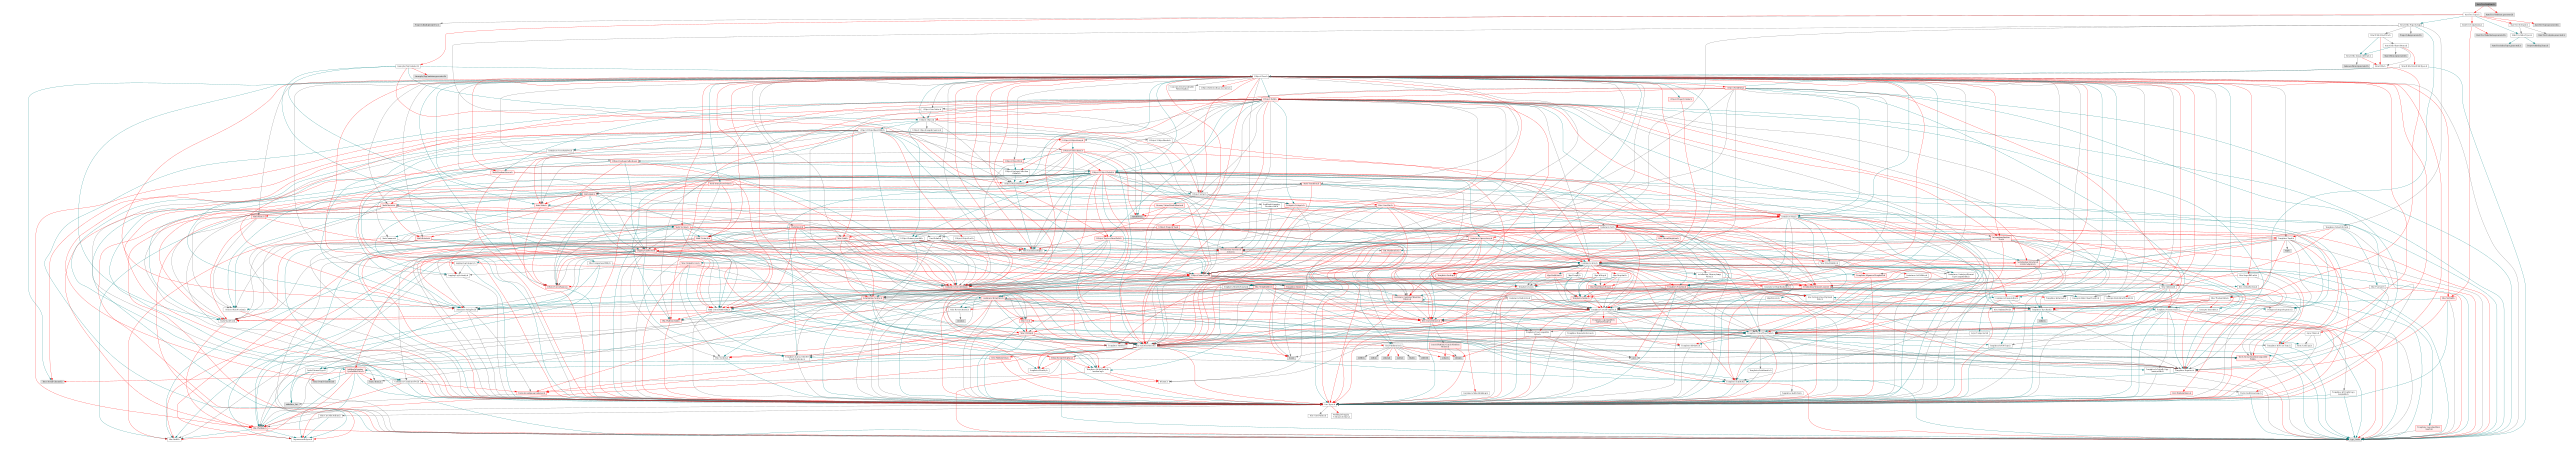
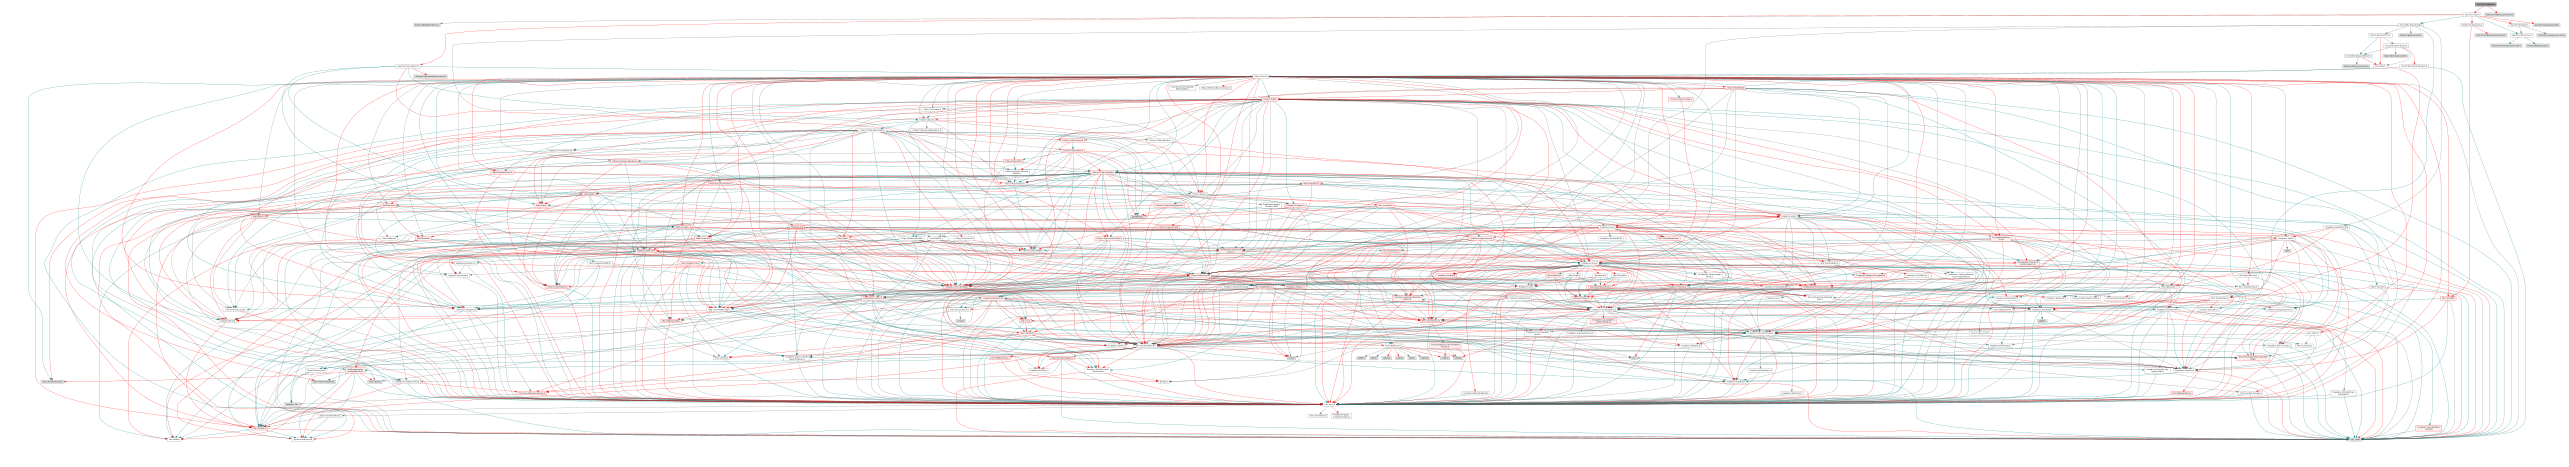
node "Templates/RetainedRef.h": added
